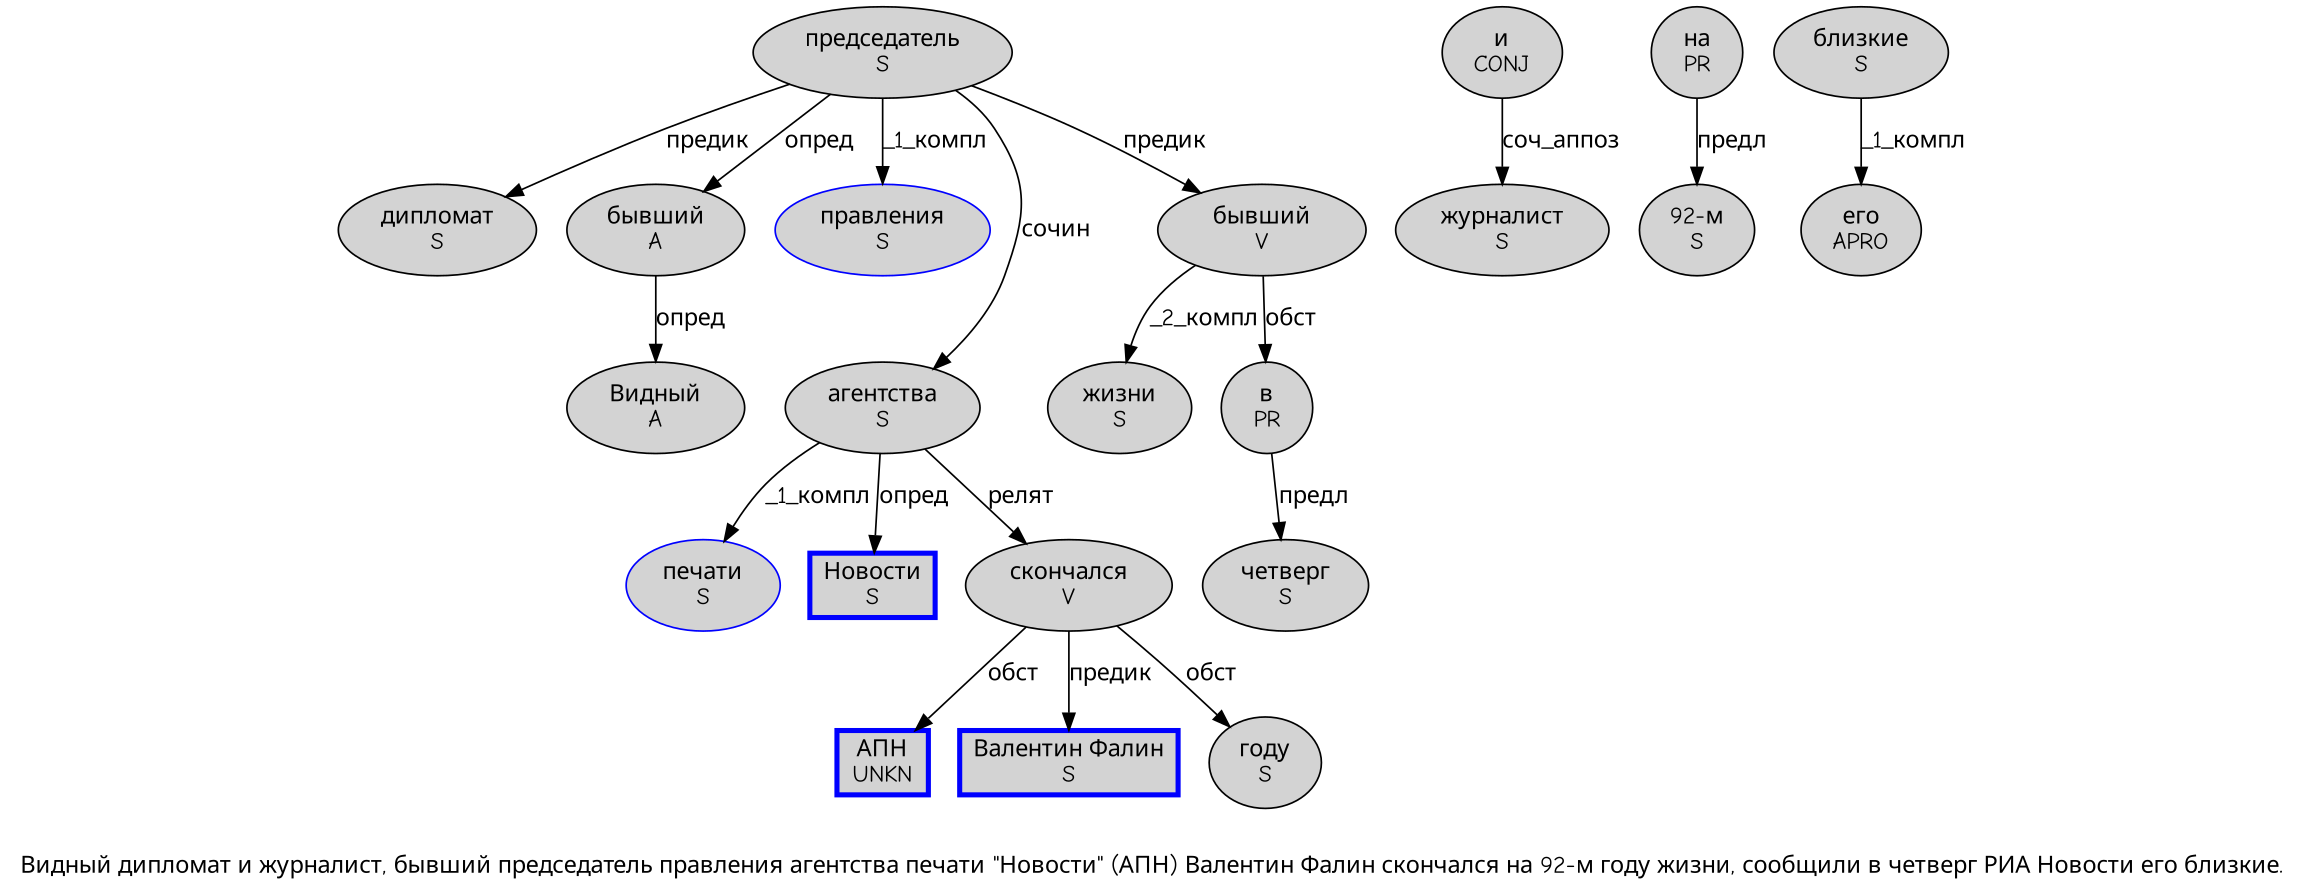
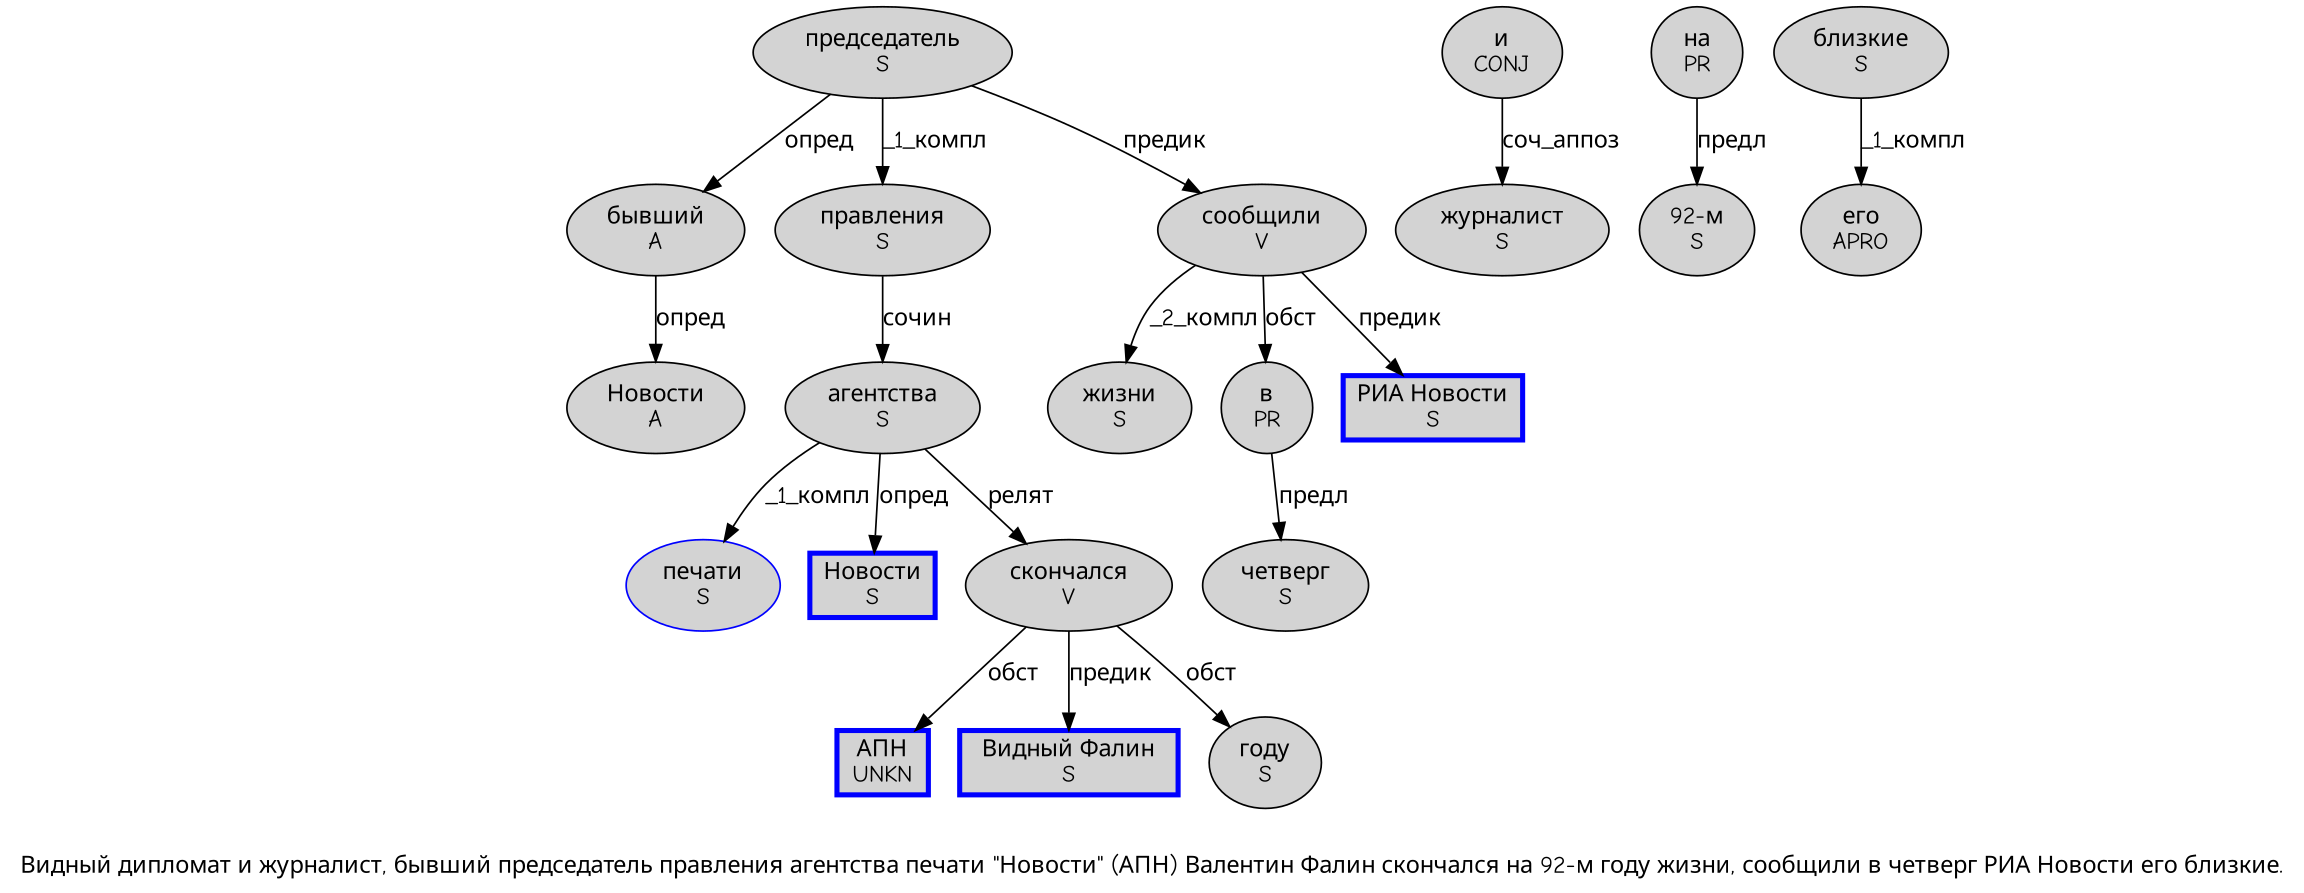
edge "председатель S" -> "агентства S": now "правления S" -> "агентства S"
node "дипломат S": removed
node "правления S": color blue -> black
node "бывший V": label "бывший V" -> "сообщили V"
node "Видный A": label "Видный A" -> "Новости A"
node "РИА Новости S": added
node "Валентин Фалин S": label "Валентин Фалин S" -> "Видный Фалин S"
